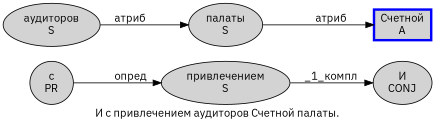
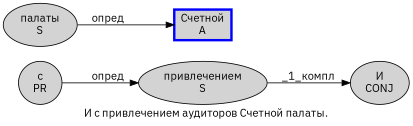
edge "палаты S" -> "Счетной A": label "атриб" -> "опред"
node "аудиторов S": removed
